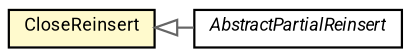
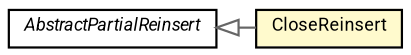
edge "AbstractPartialReinsert" -> "CloseReinsert": reversed
